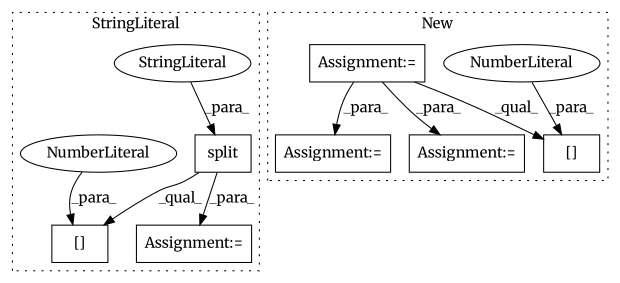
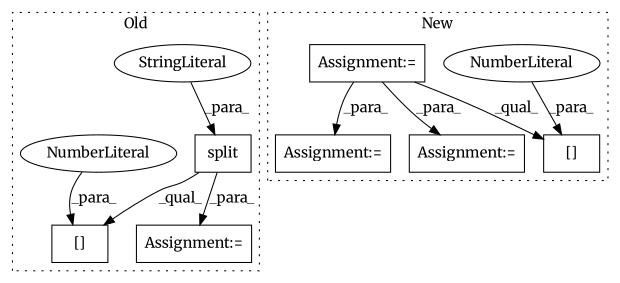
cluster "StringLiteral": label "StringLiteral" -> "Old"
